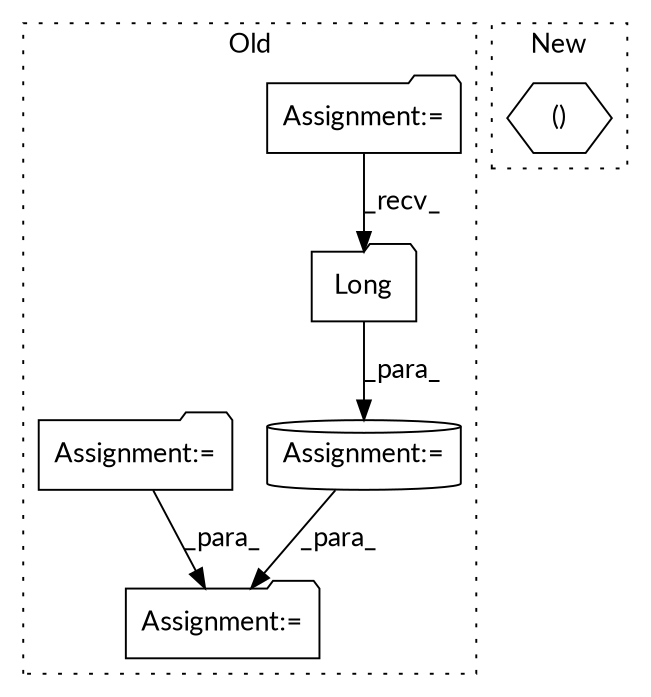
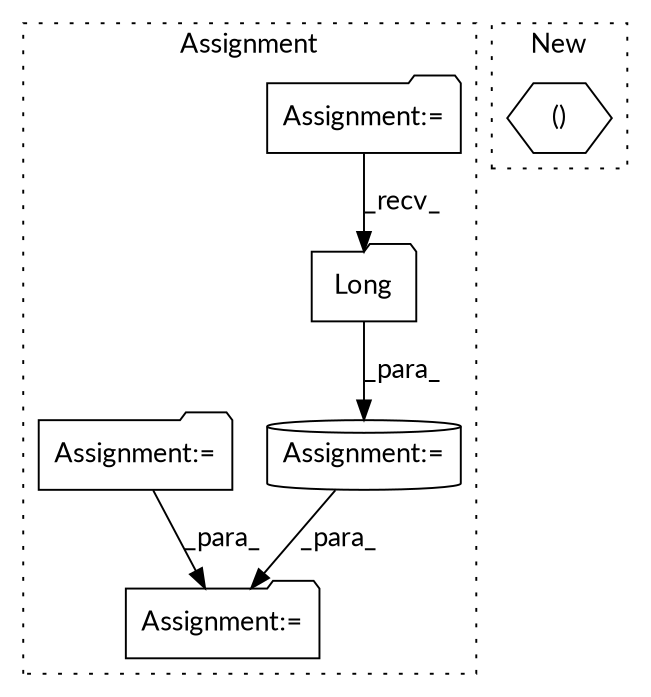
cluster "Old": label "Old" -> "Assignment"
